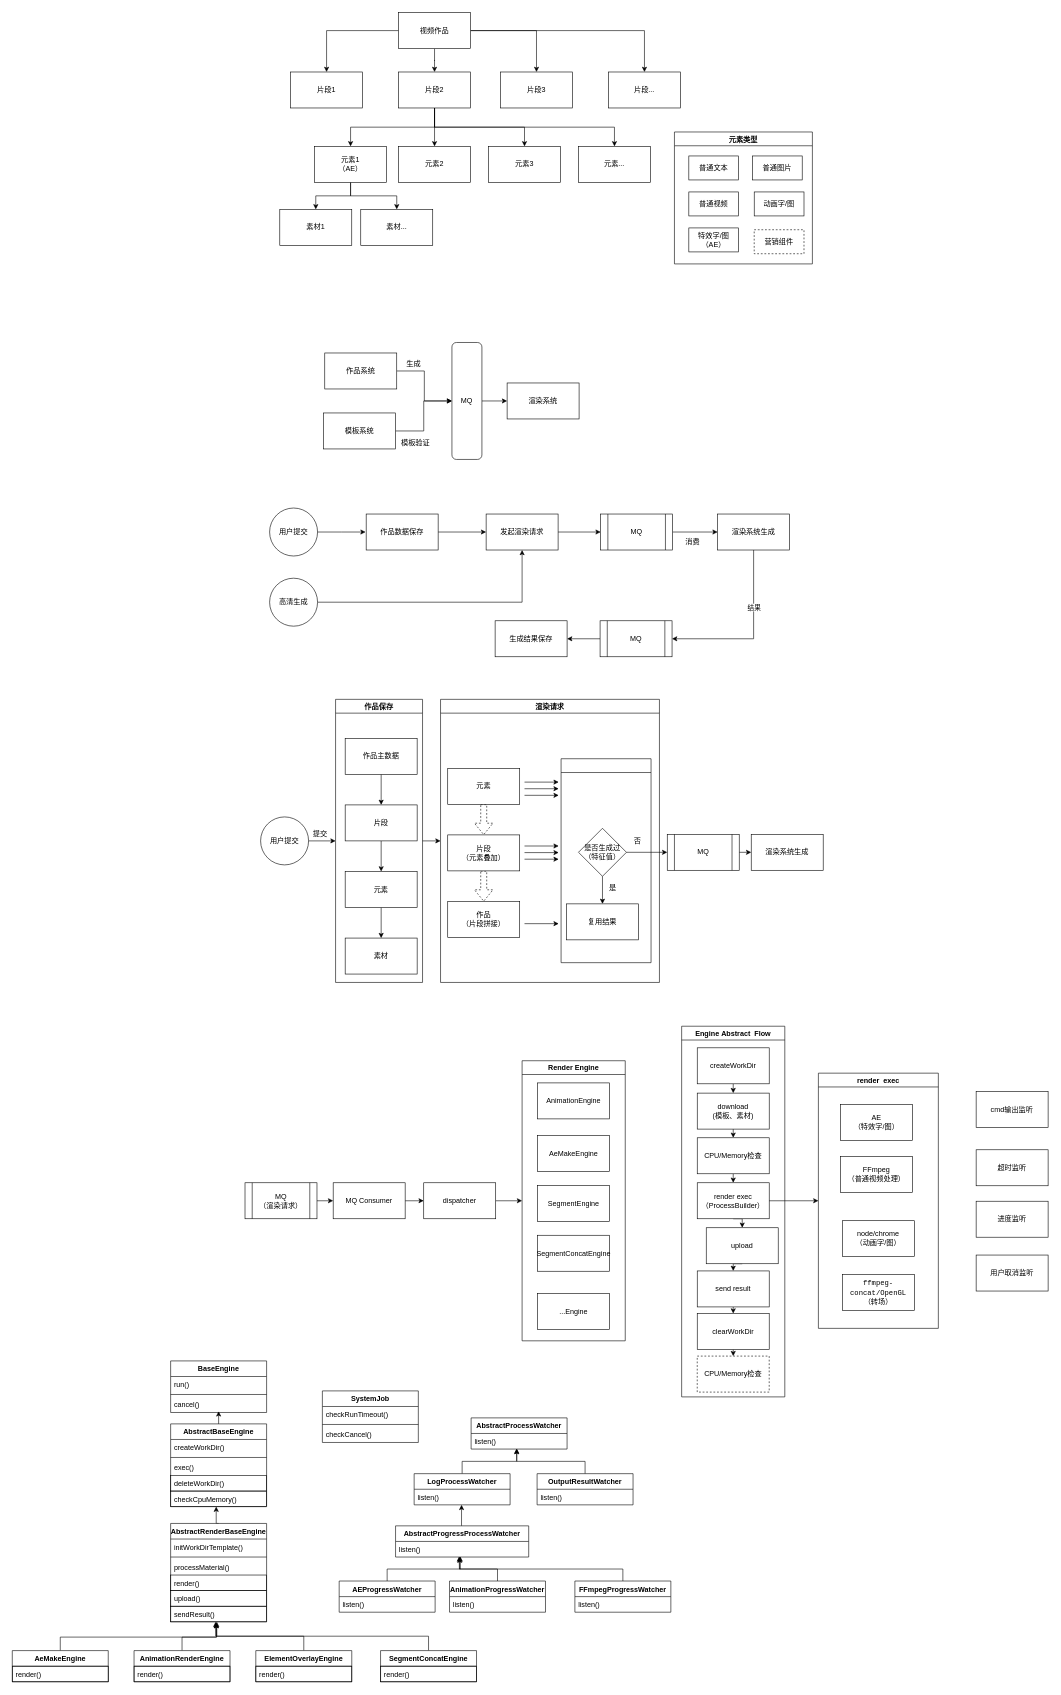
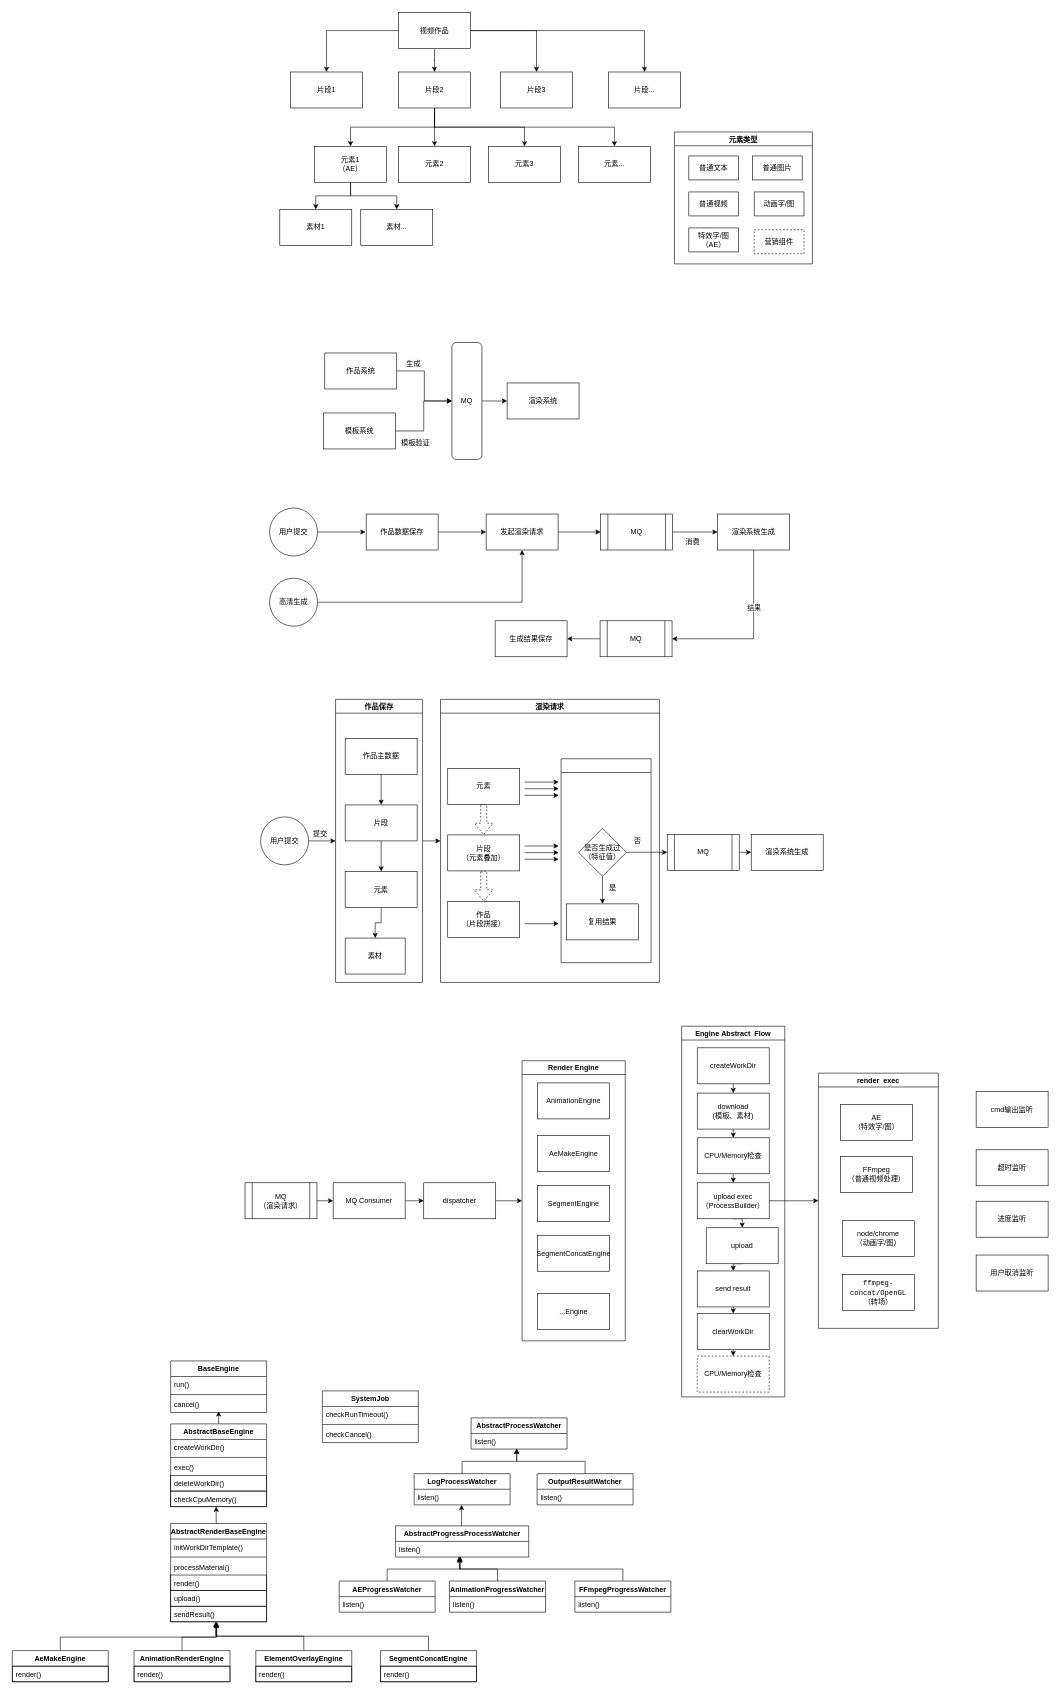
node "素材": size 72x36 -> 60x36
node "render exec （ProcessBuilder）": label "render exec （ProcessBuilder）" -> "upload exec （ProcessBuilder）"
